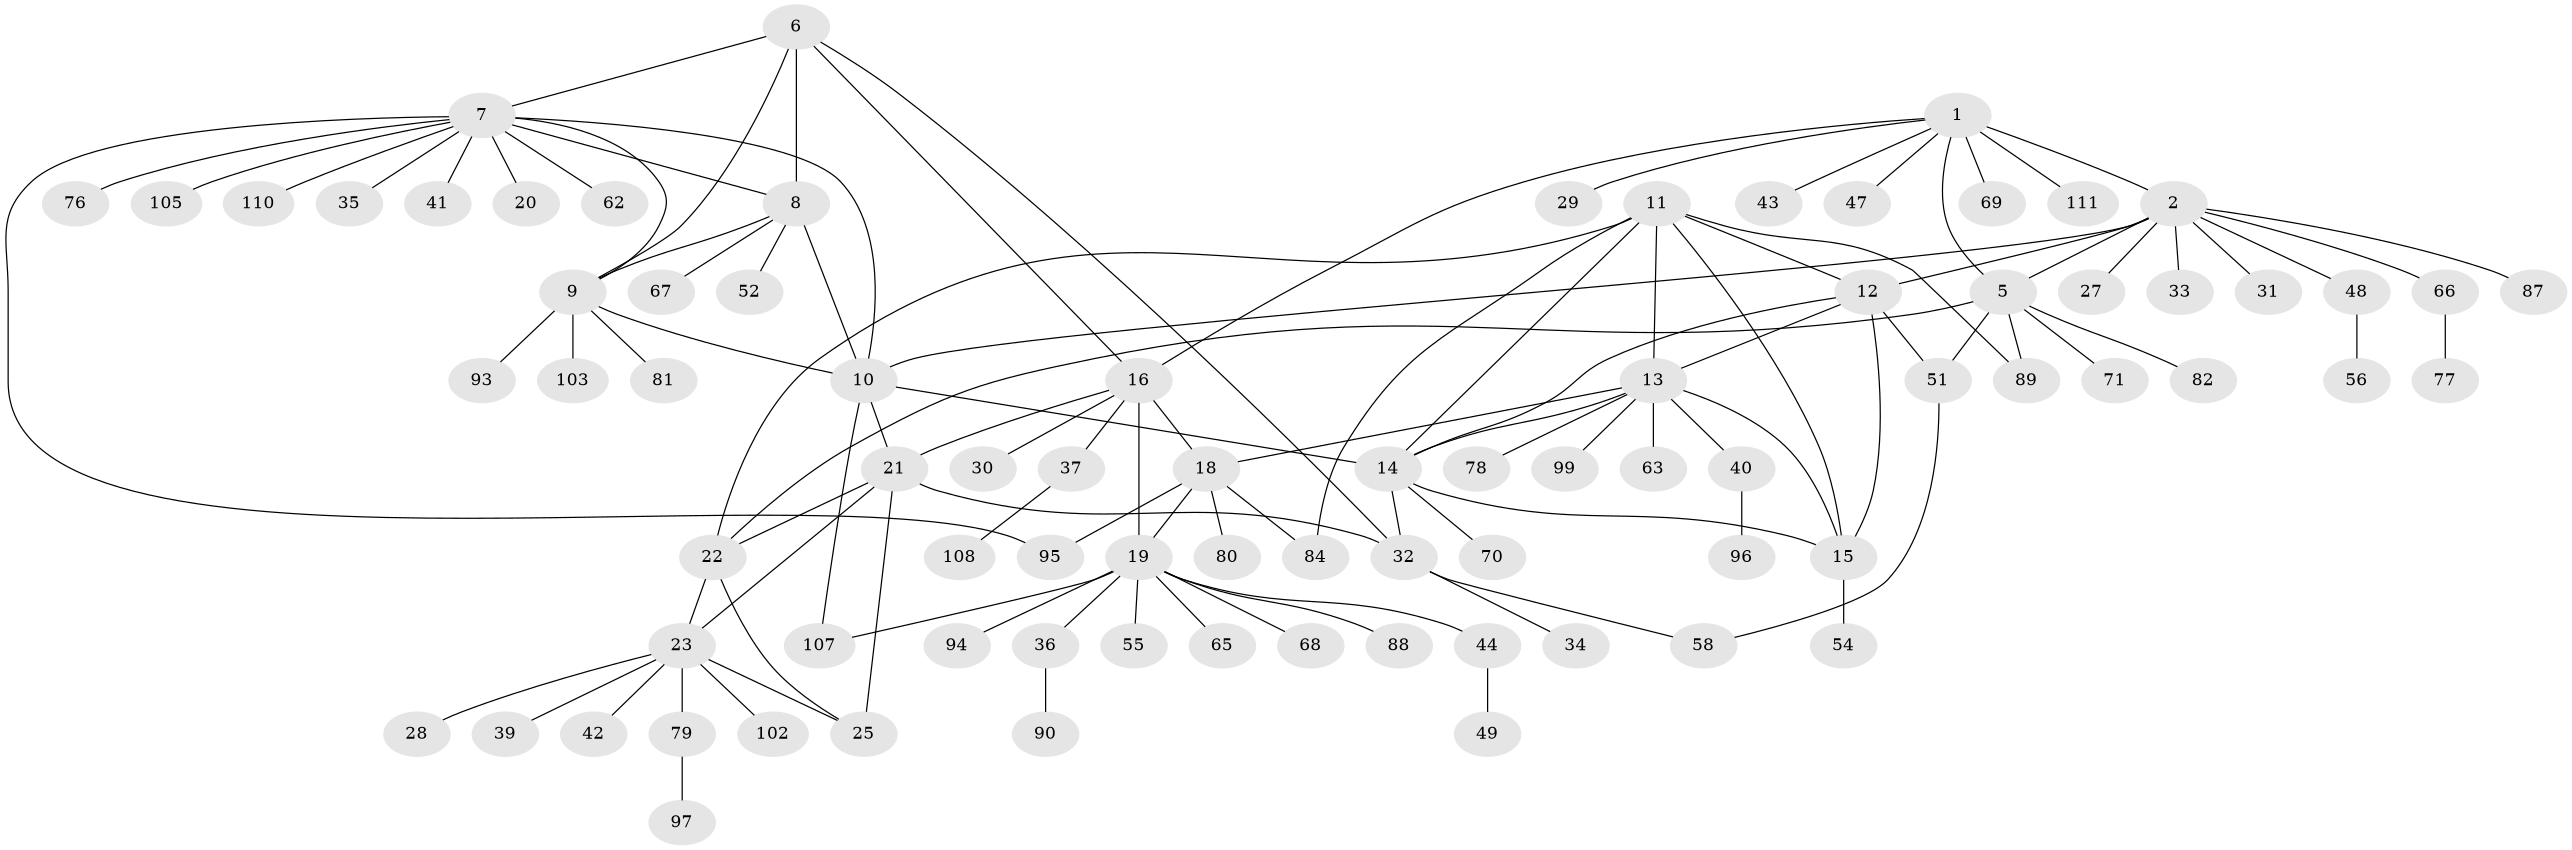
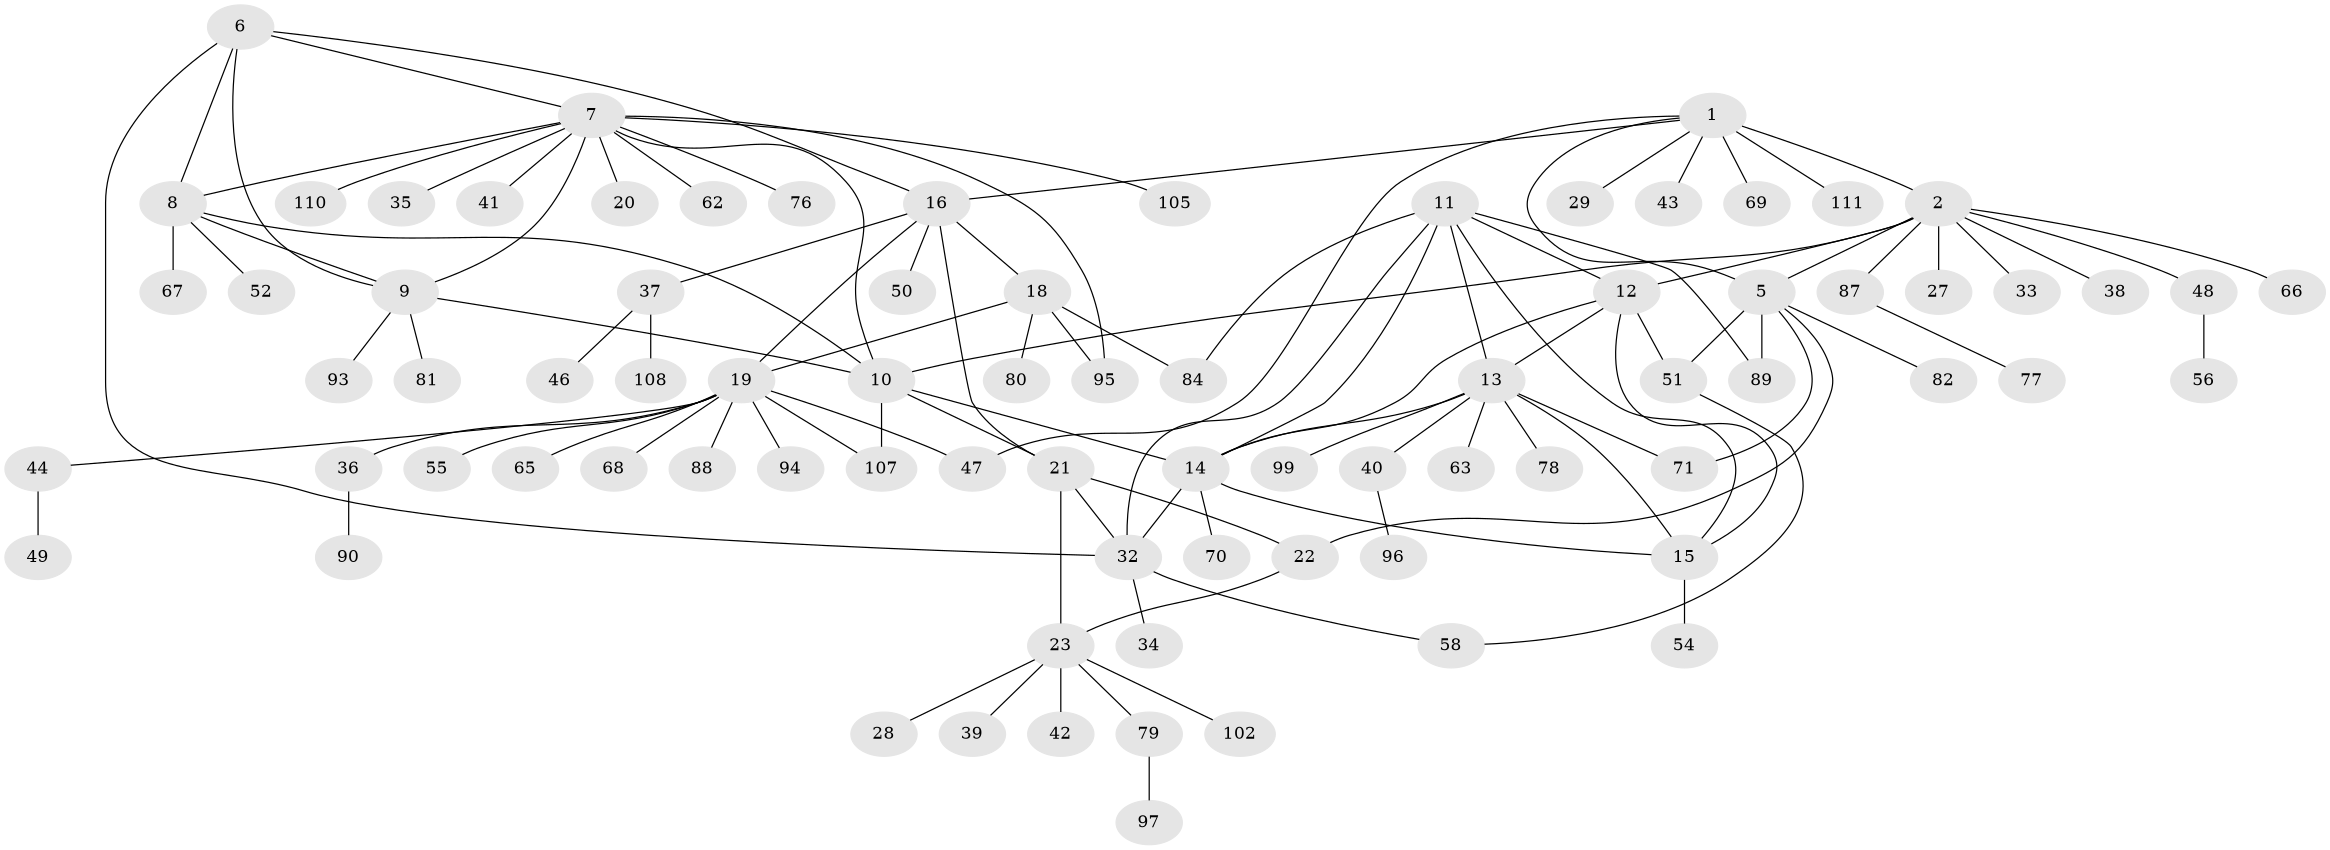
edge "11" -- "22": now "11" -- "32"
node "31": label "31" -> "38"
edge "66" -- "77": now "87" -- "77"
node "46": added
node "103": removed
edge "19" -- "47": added
edge "13" -- "18": now "13" -- "71"
node "30": label "30" -> "50"
node "25": removed
